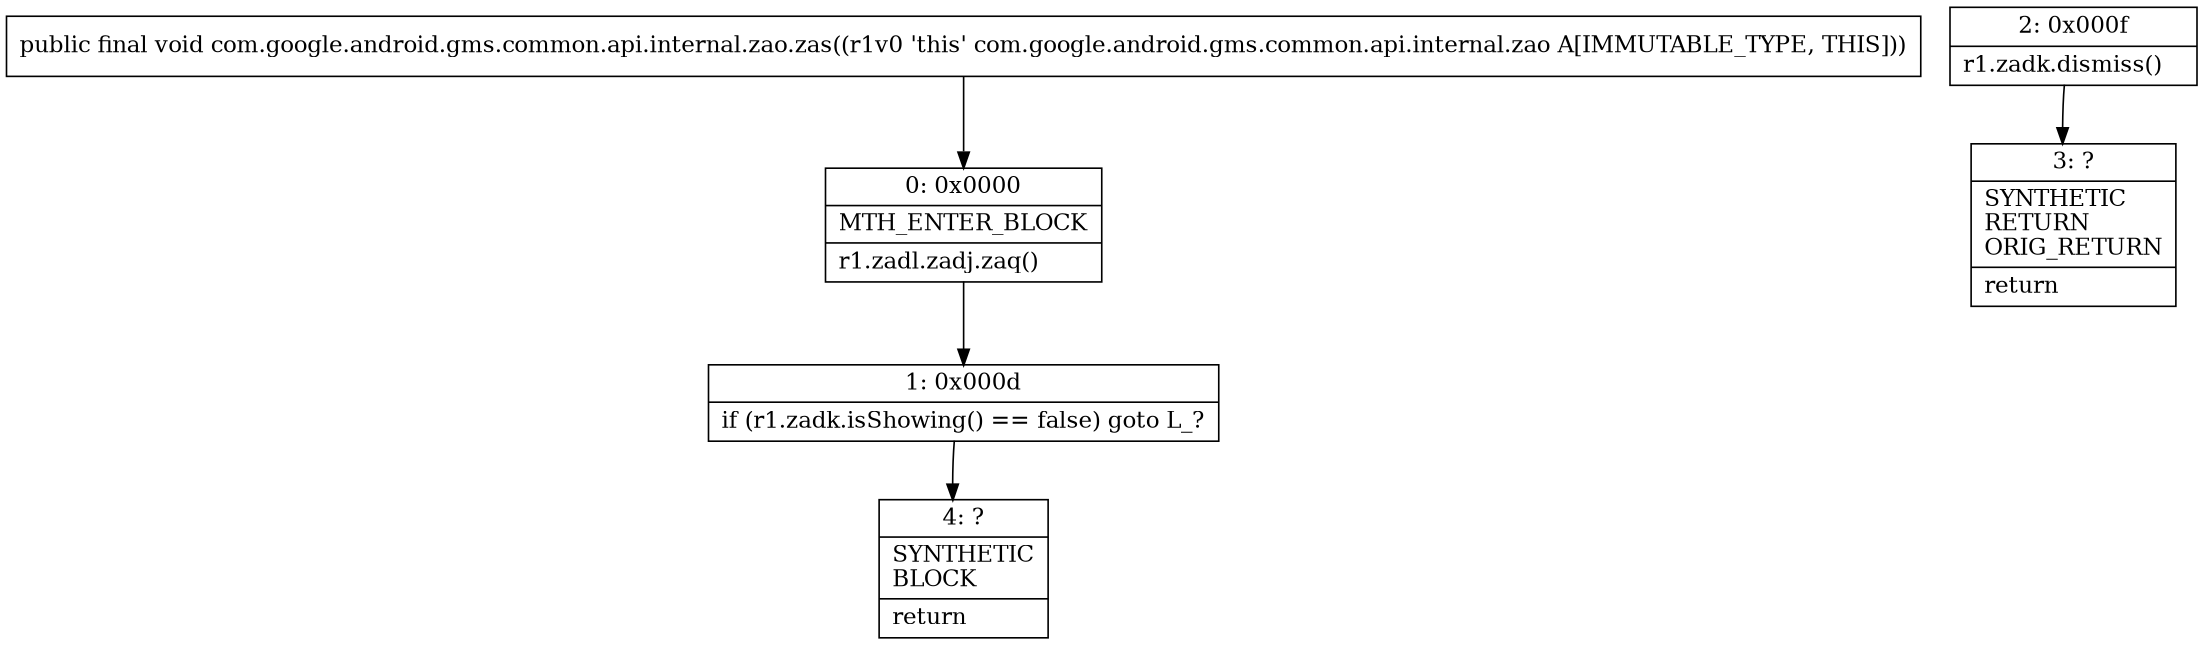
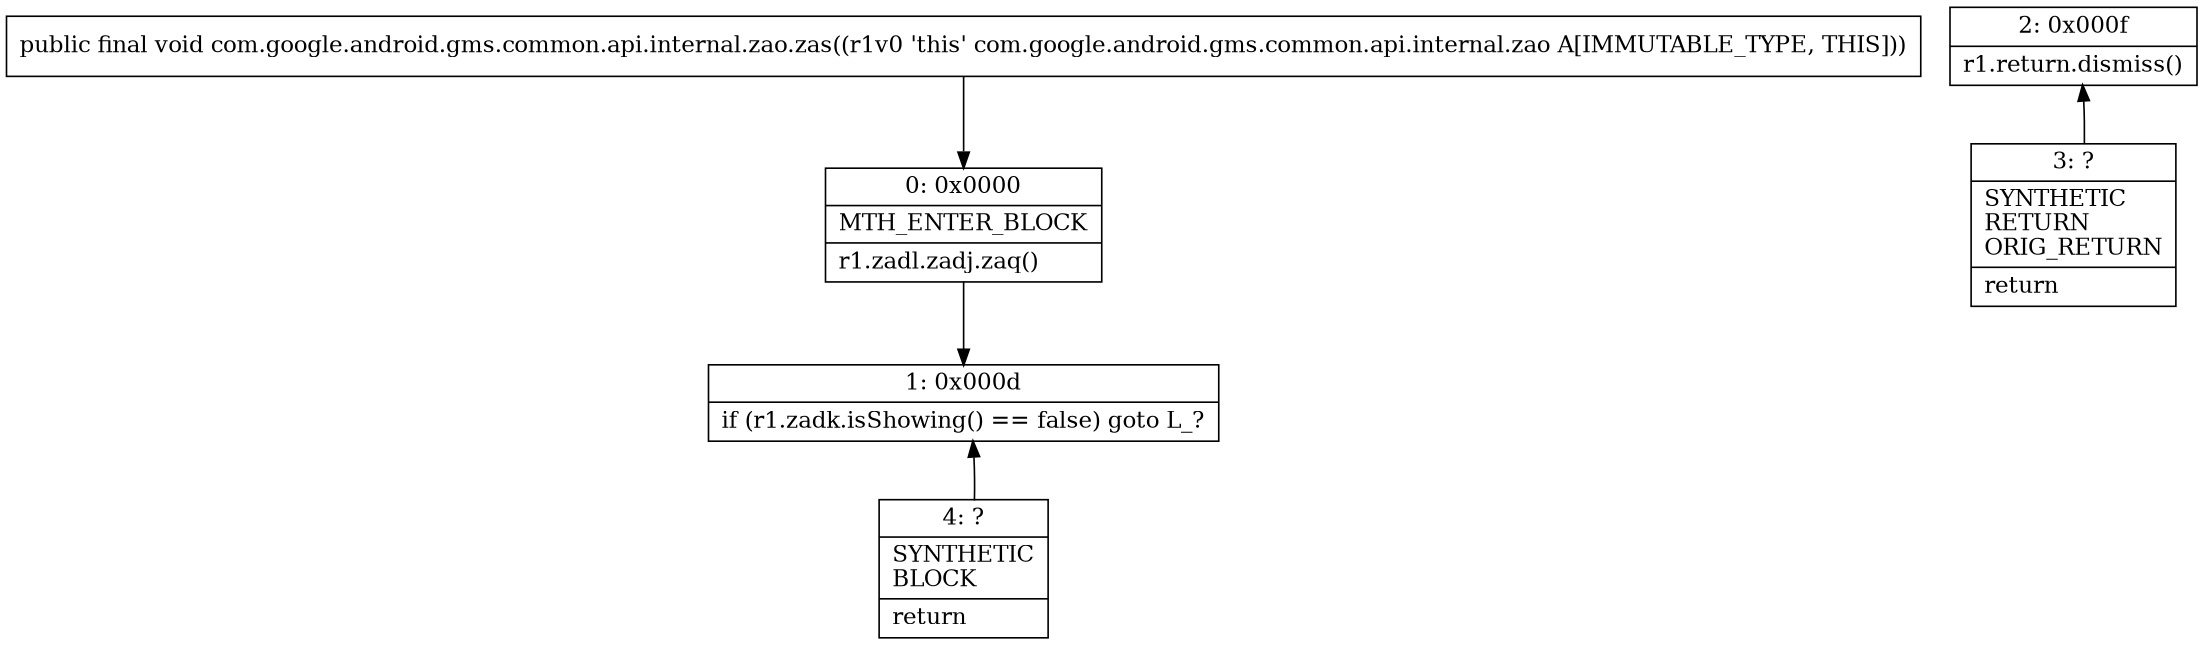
node "2: 0x000f": text "r1.zadk.dismiss()" -> "r1.return.dismiss()"
edge "2: 0x000f" -> "3: ?": reversed
edge "1: 0x000d" -> "4: ?": reversed
